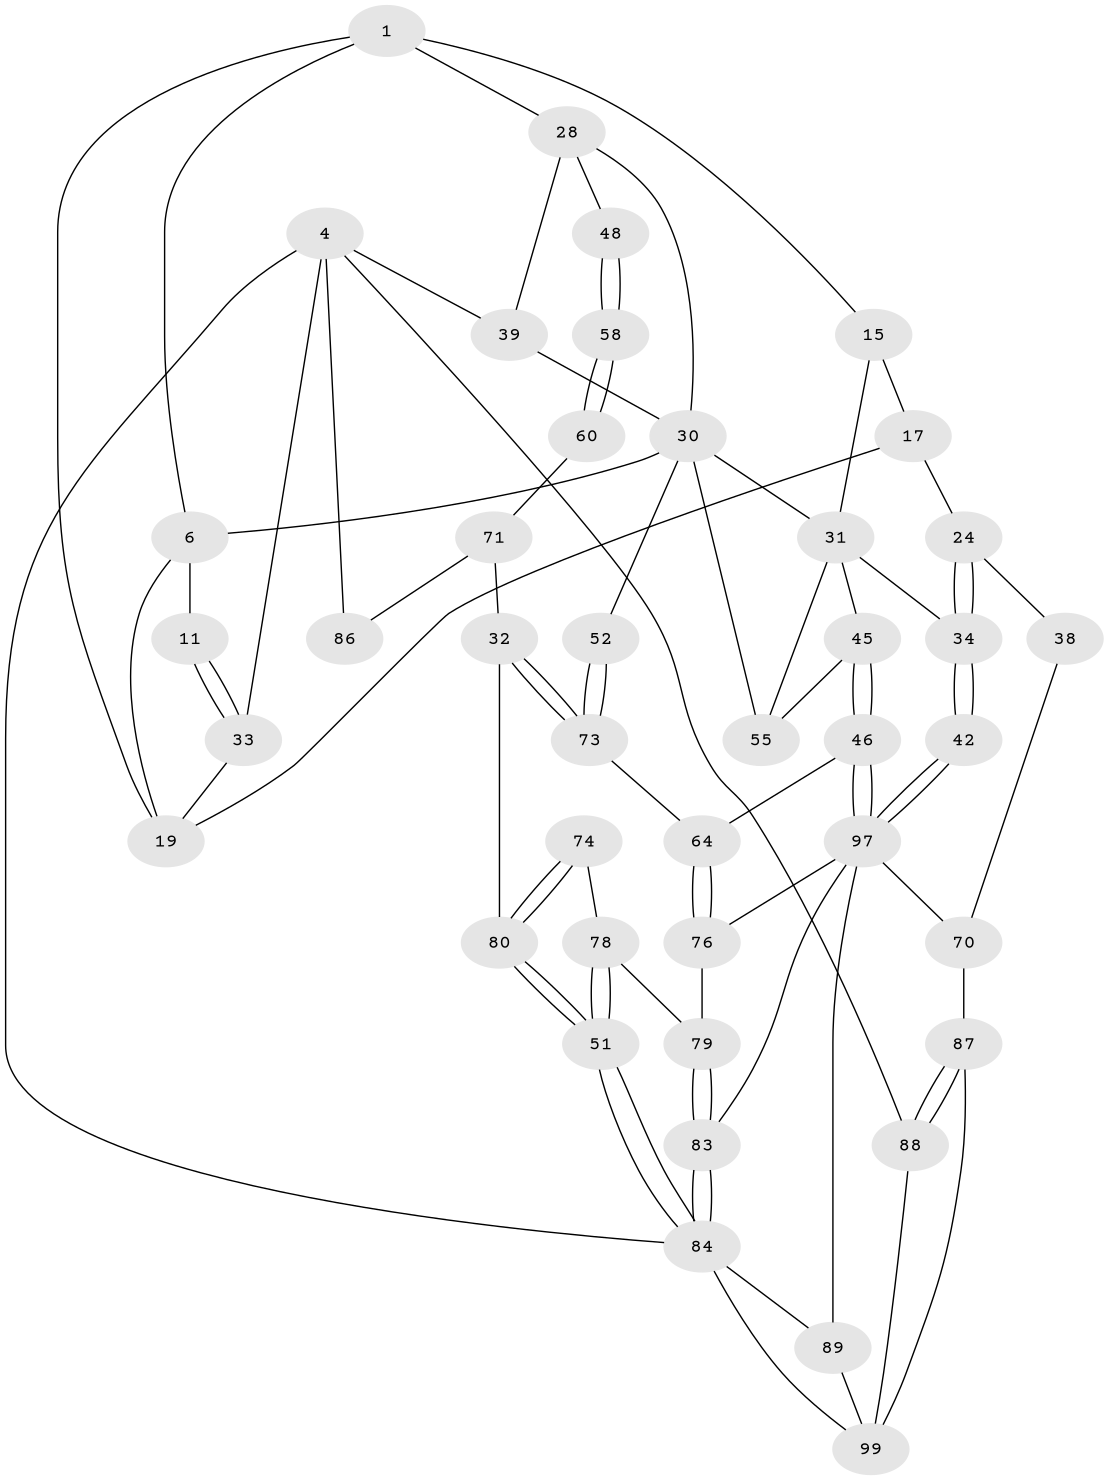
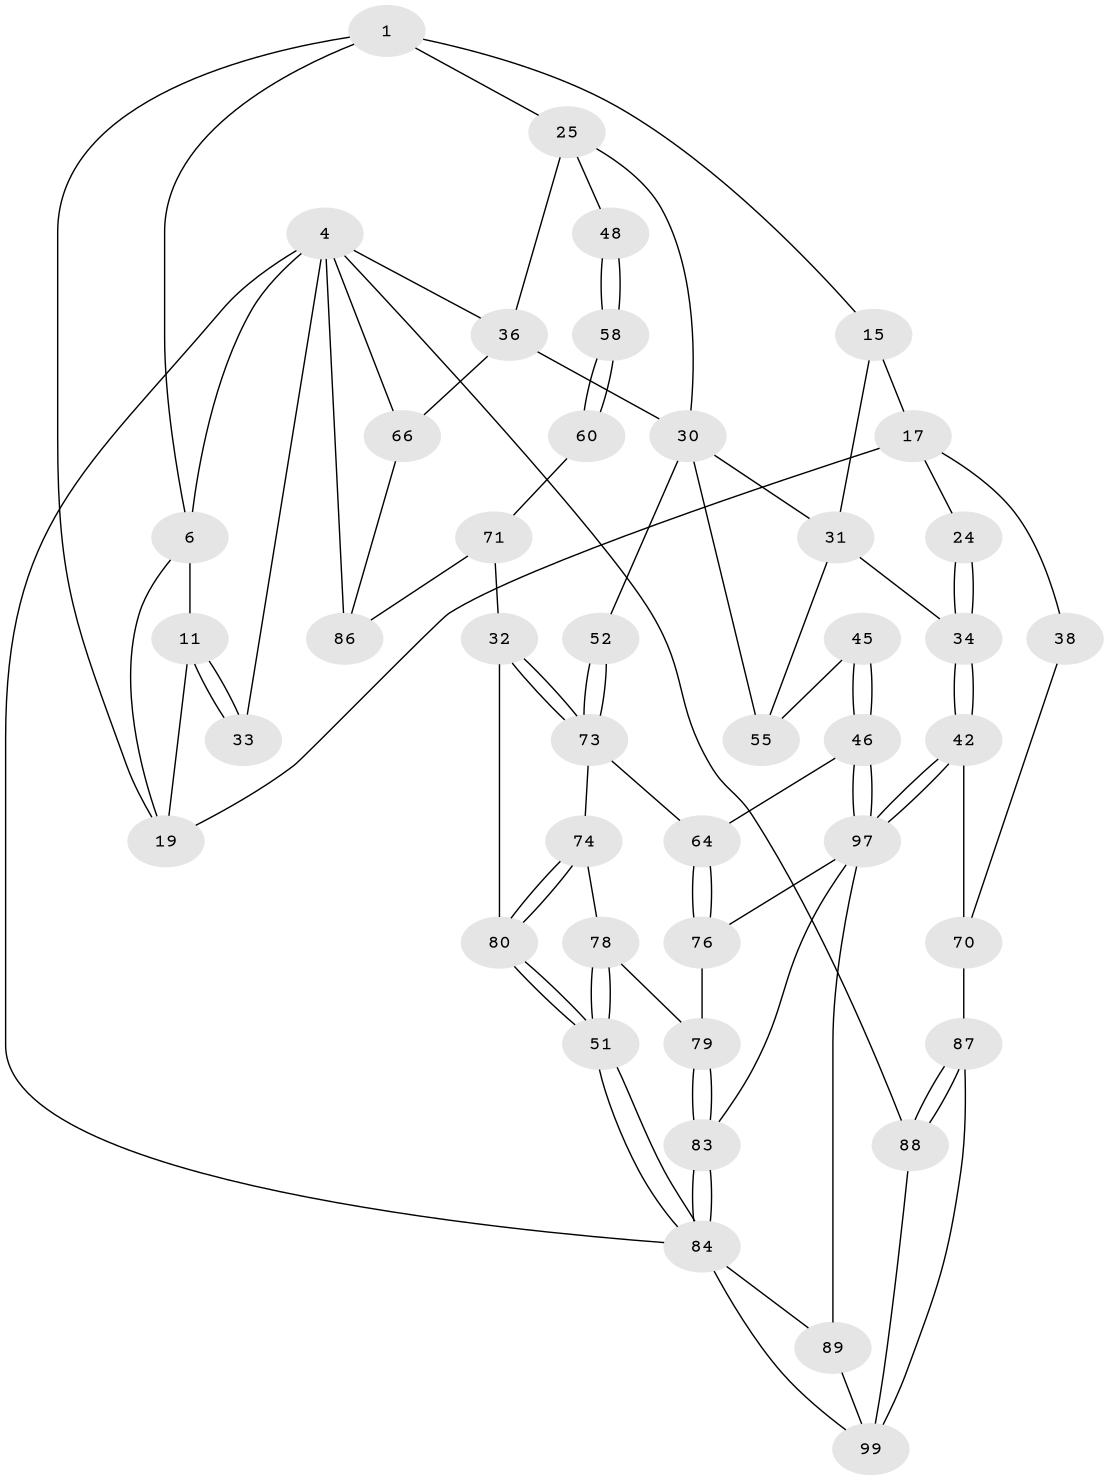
node "28": label "28" -> "25"
node "39": label "39" -> "36"
node "66": added
edge "30" -- "6": now "4" -- "6"
edge "31" -- "45": removed
edge "24" -- "38": now "17" -- "38"
edge "33" -- "19": now "11" -- "19"
edge "73" -- "74": added
edge "97" -- "70": now "42" -- "70"
